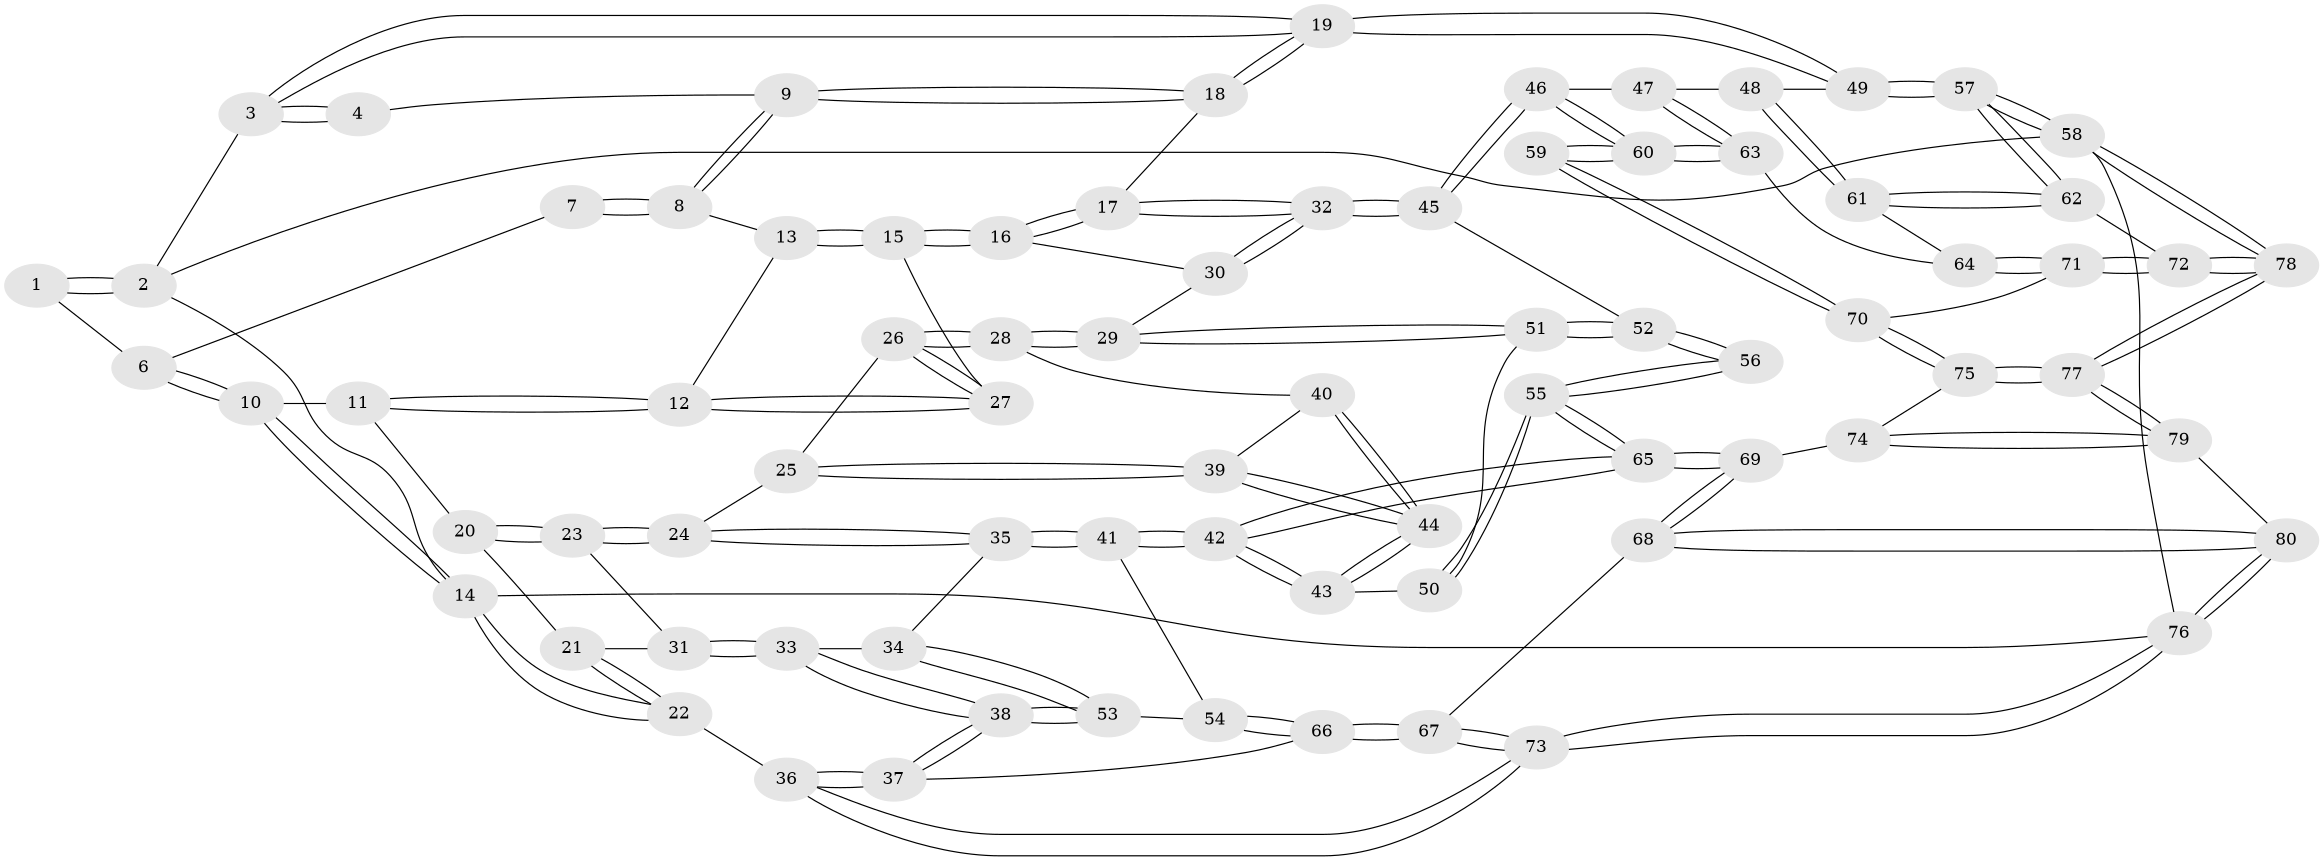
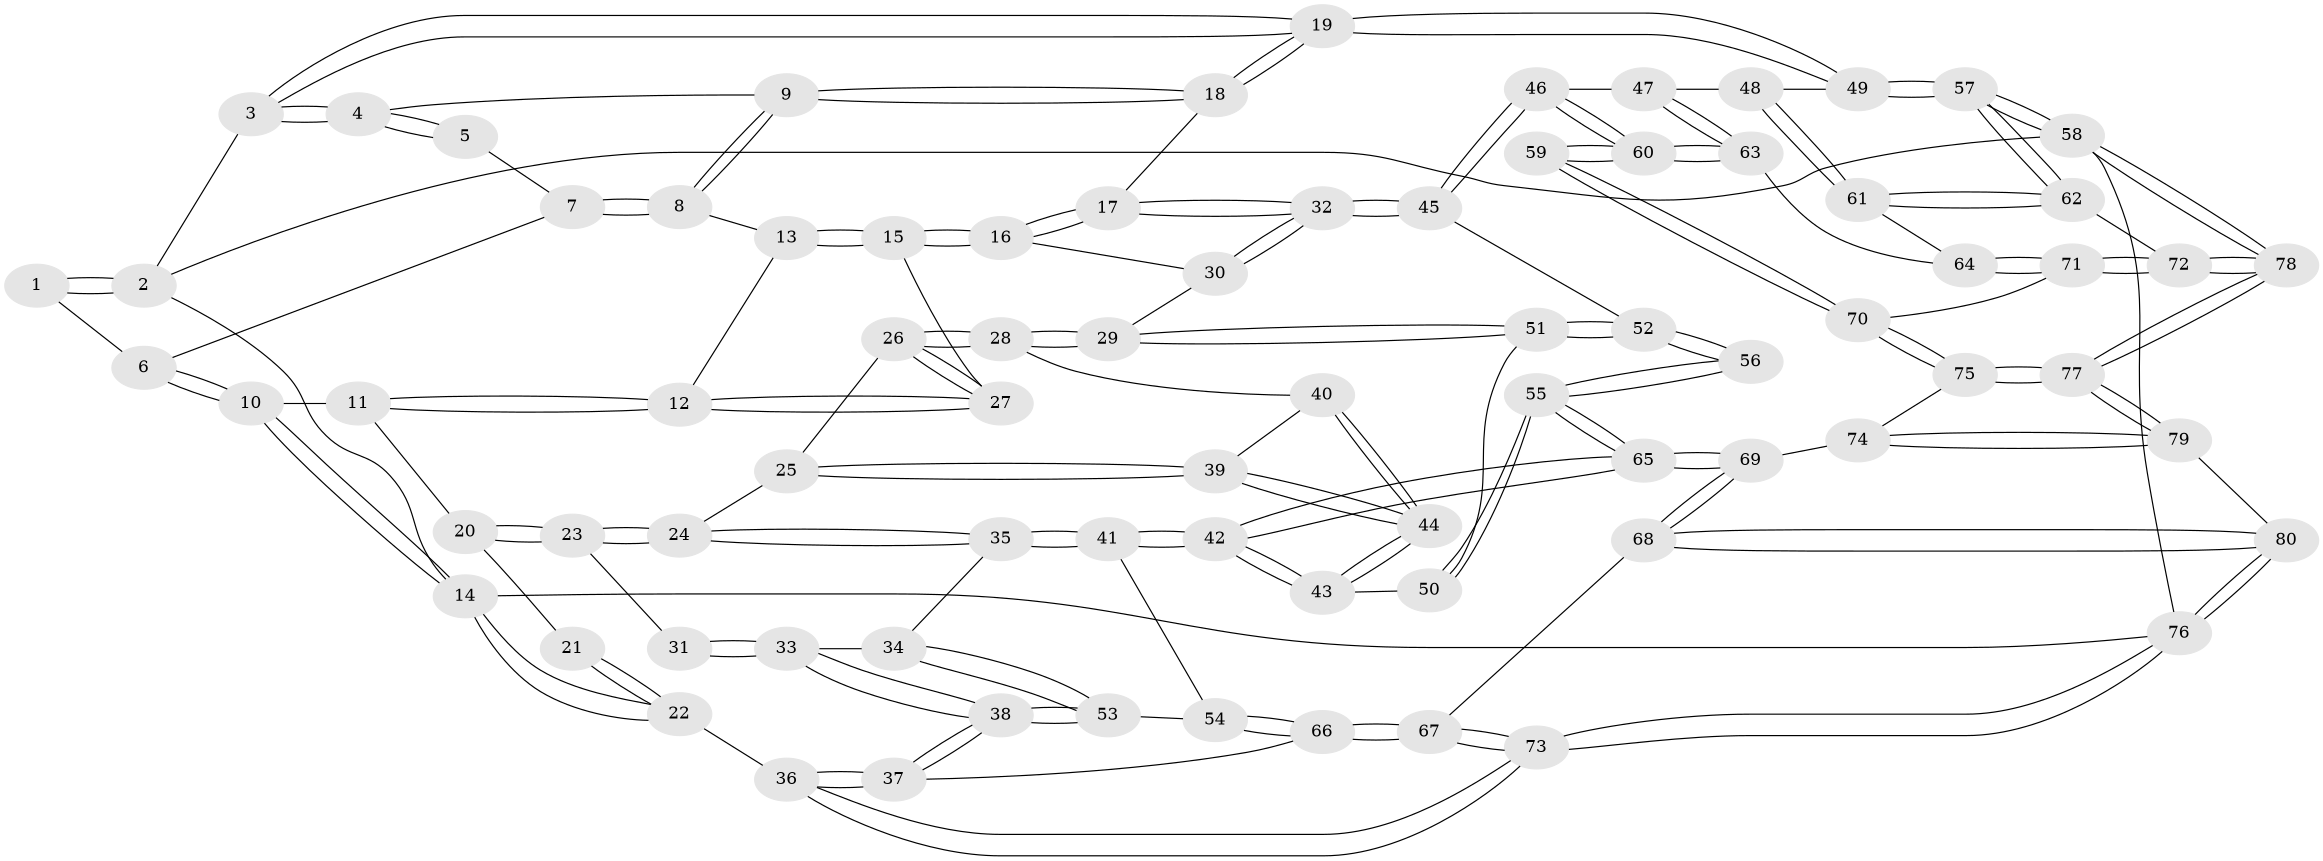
node "5": added
edge "21" -- "31": removed
